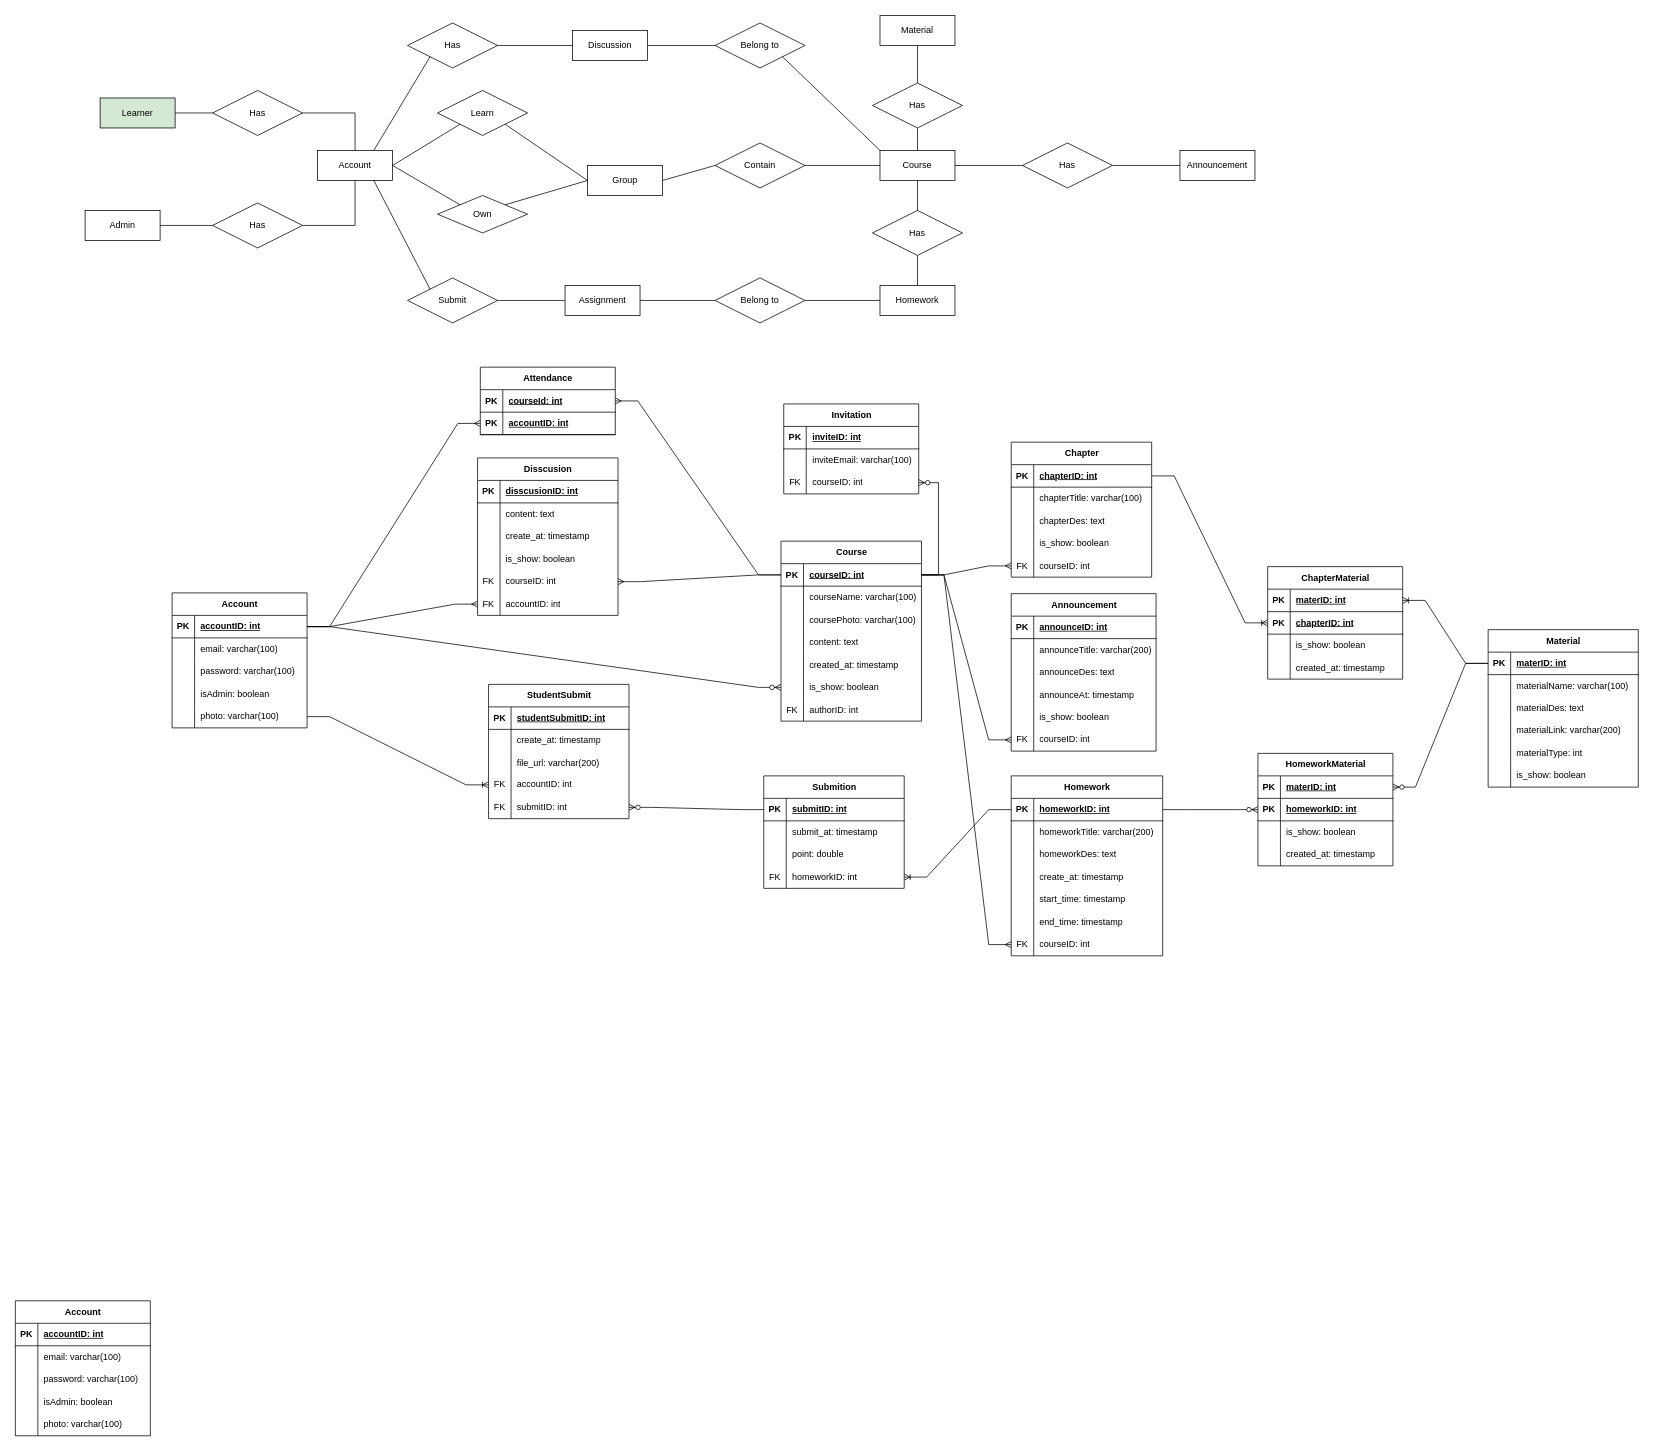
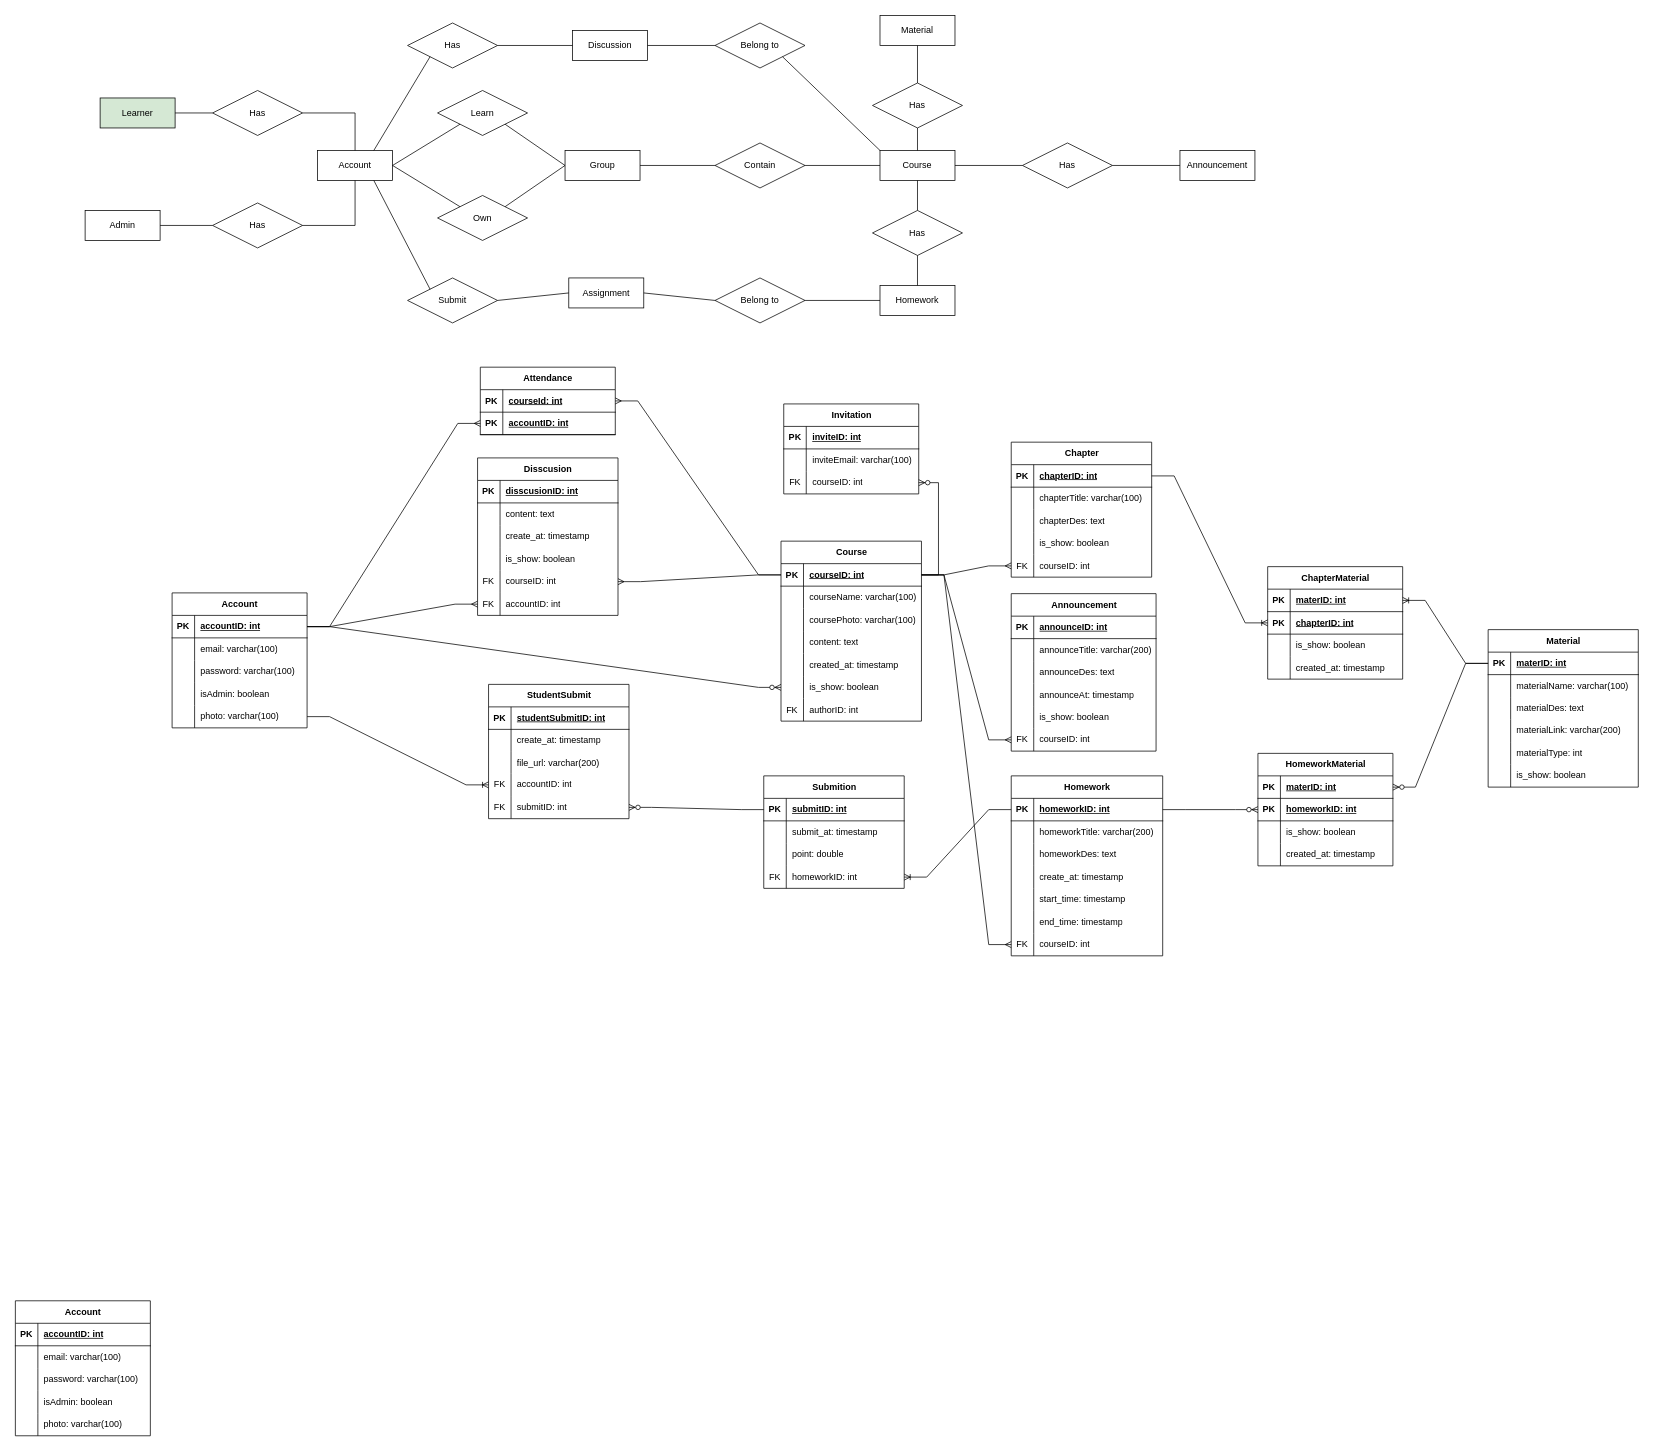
node "Group": moved (625, 180) -> (603, 165)
node "Own": size 90x38 -> 90x45
node "Assignment": moved (603, 300) -> (606, 293)
